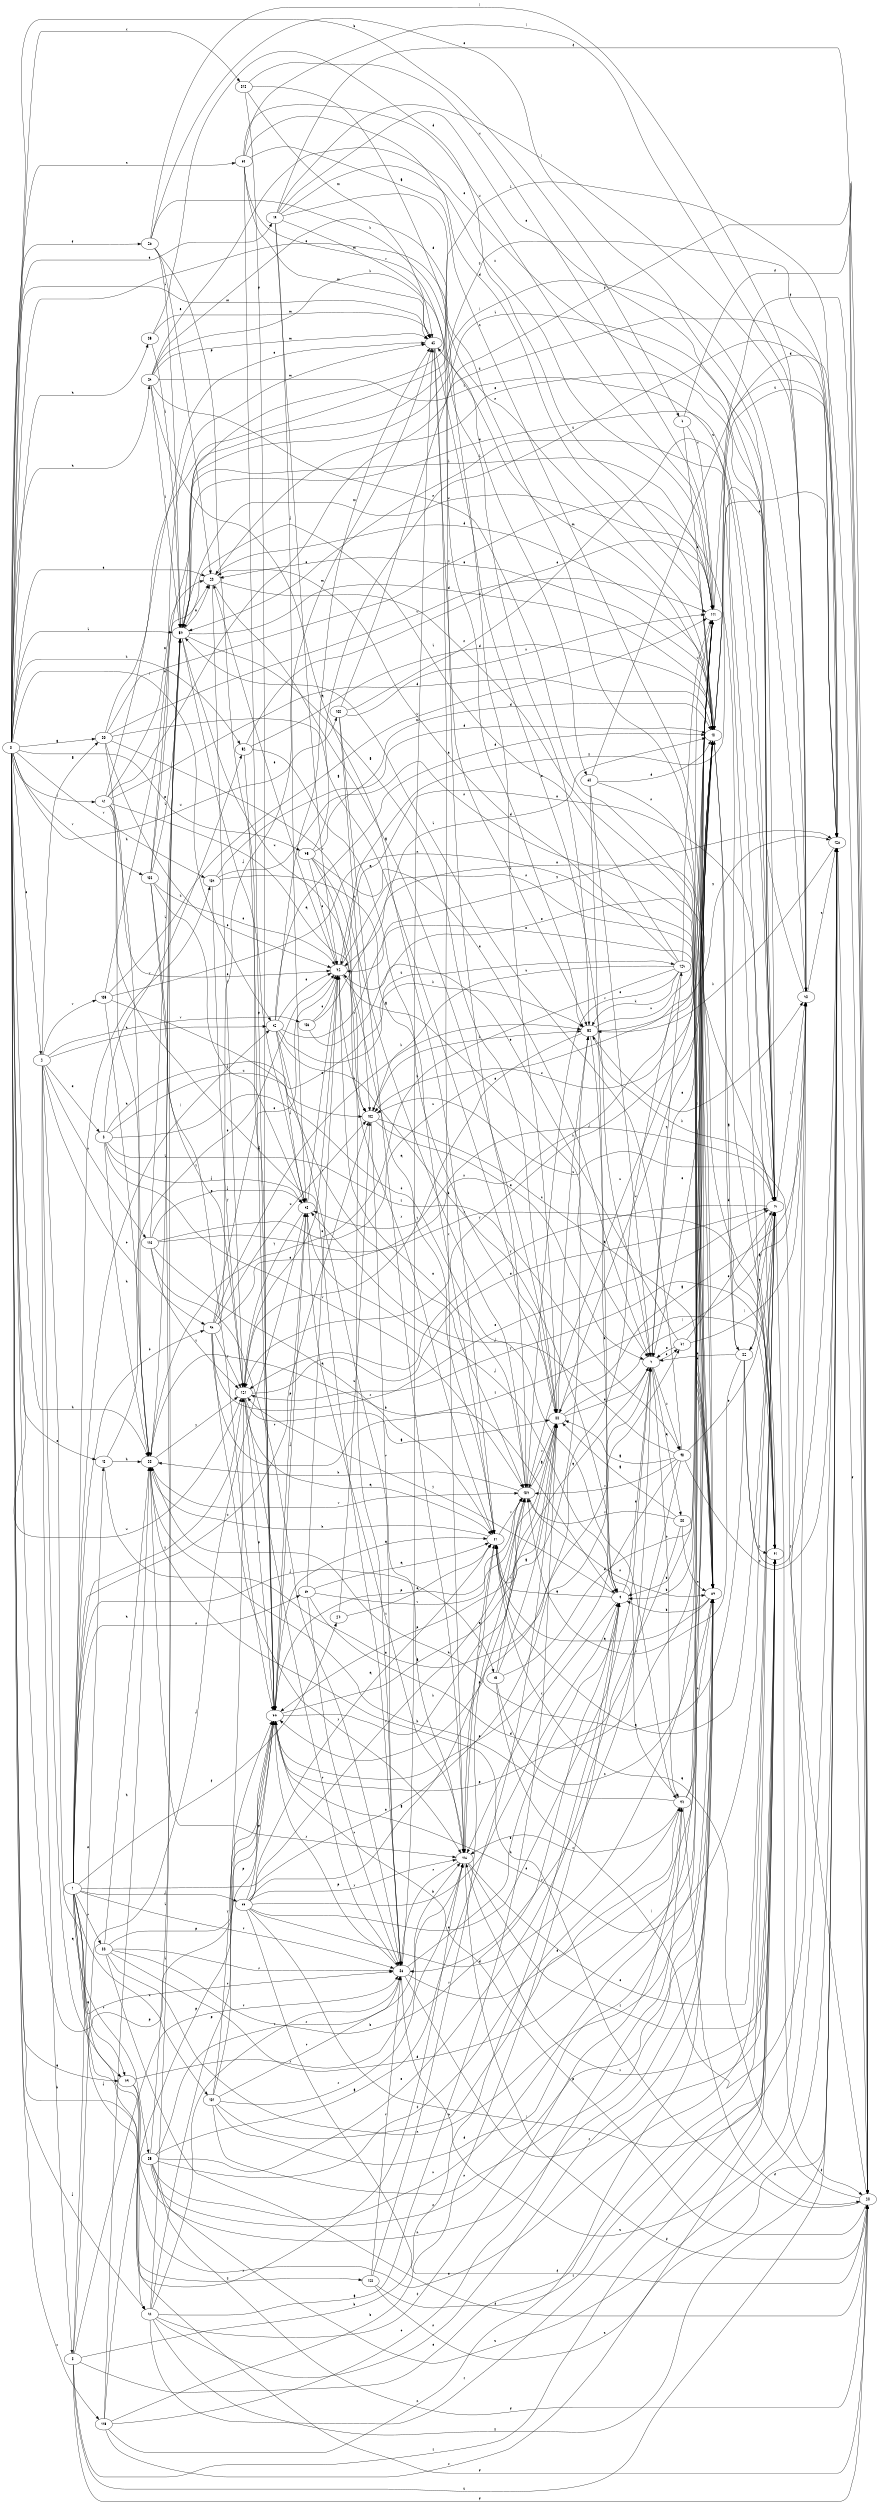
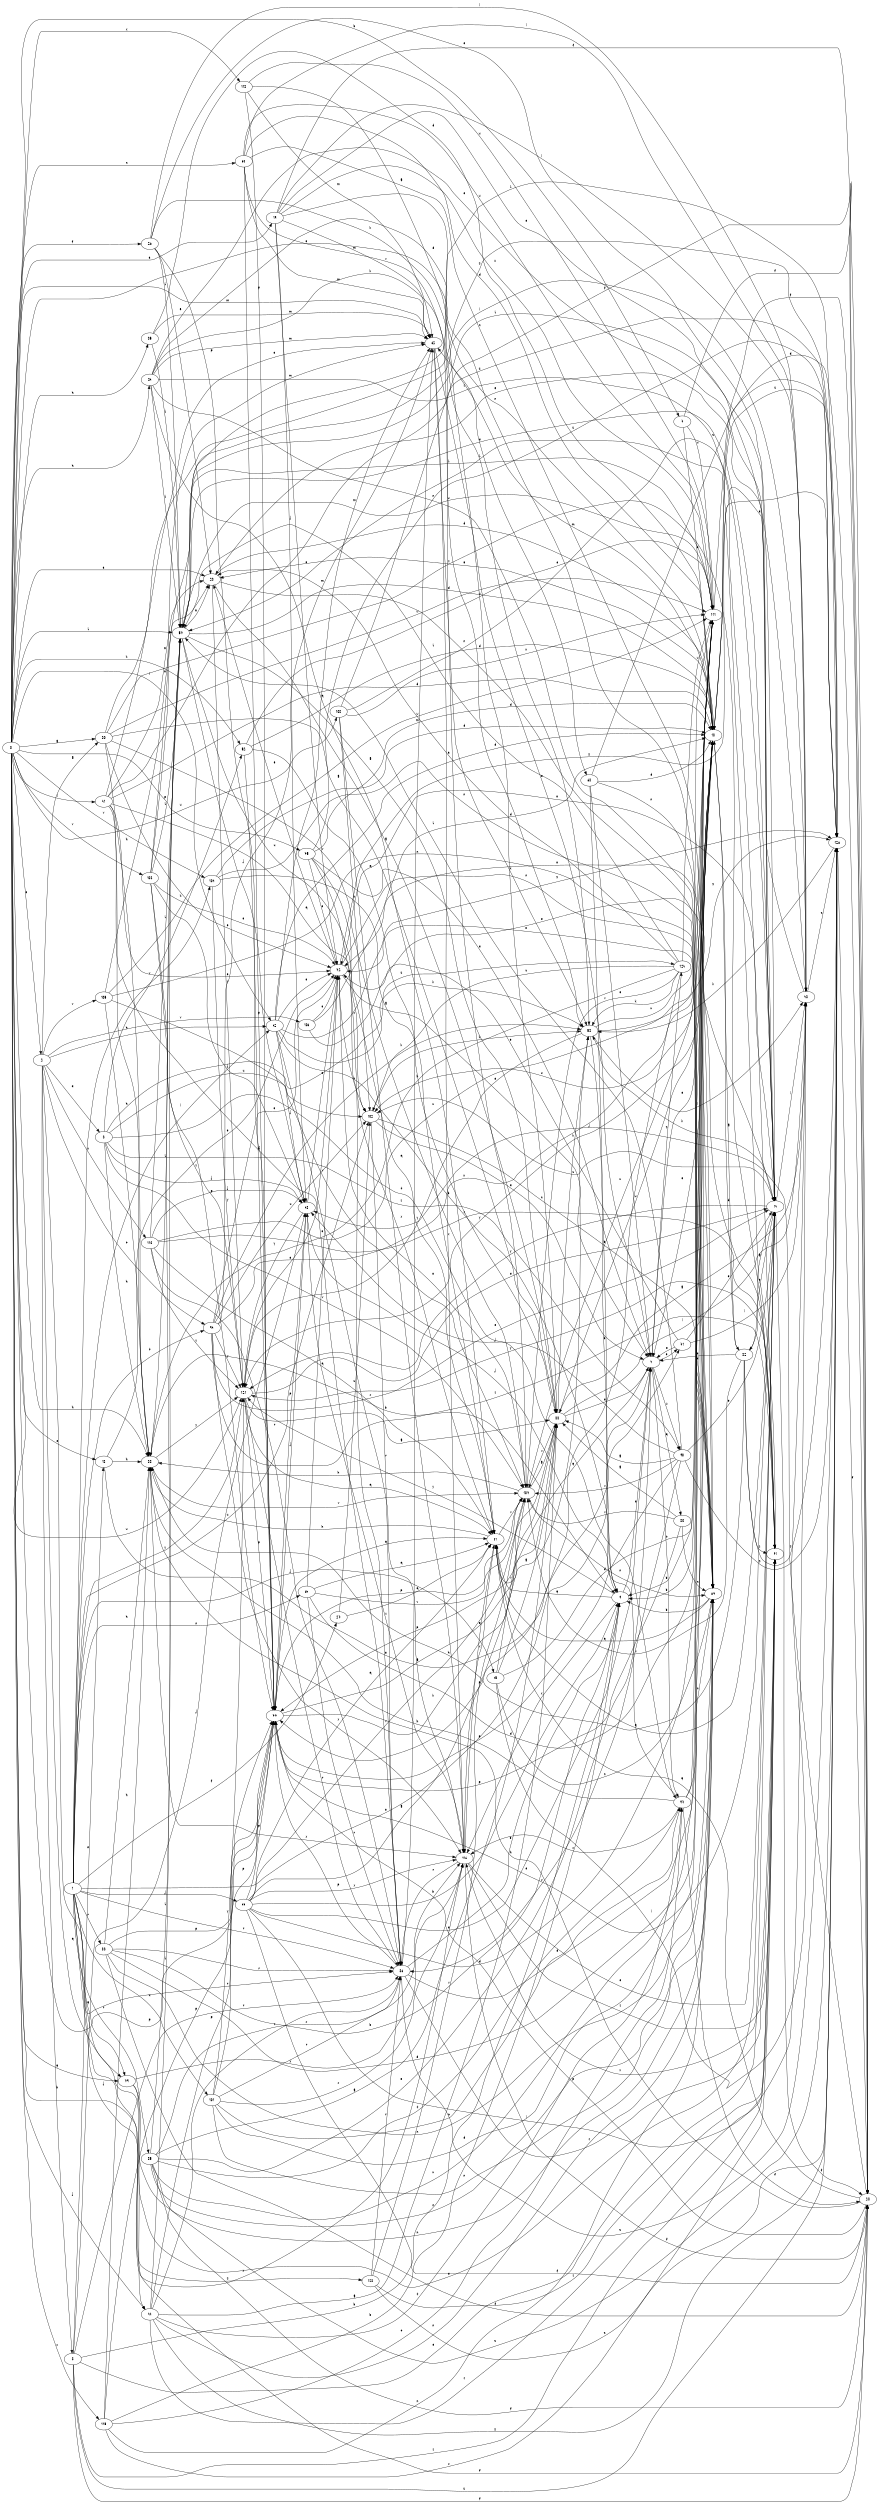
node "813": label "813" -> "113"
